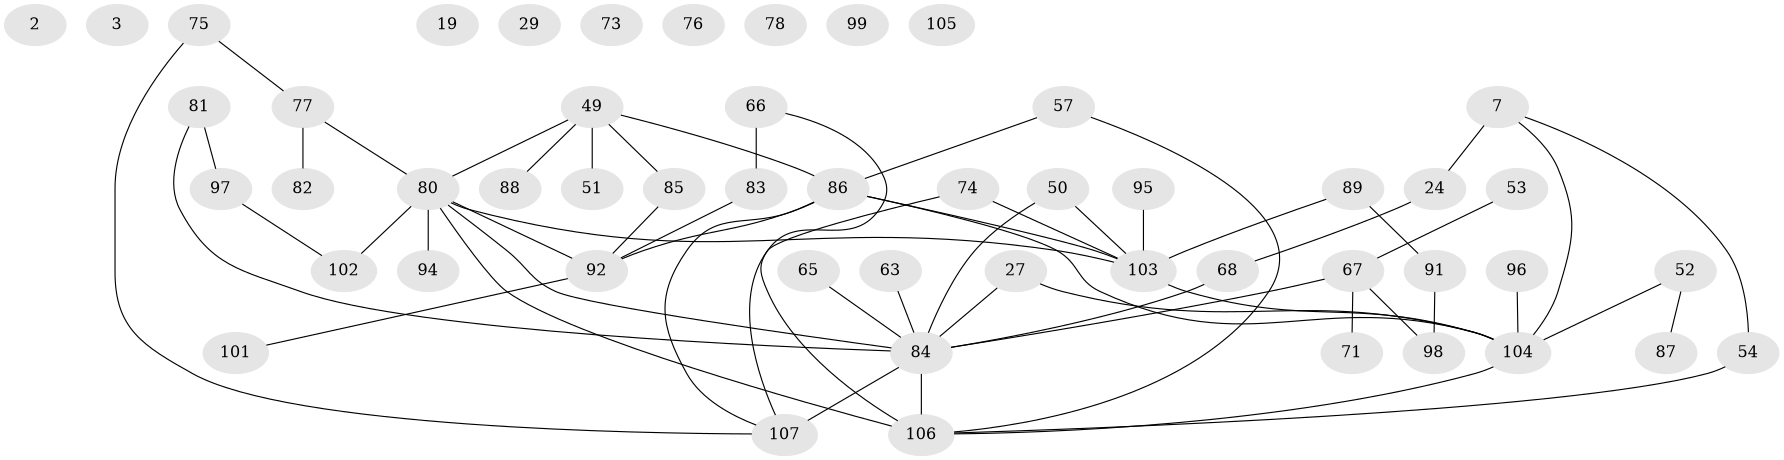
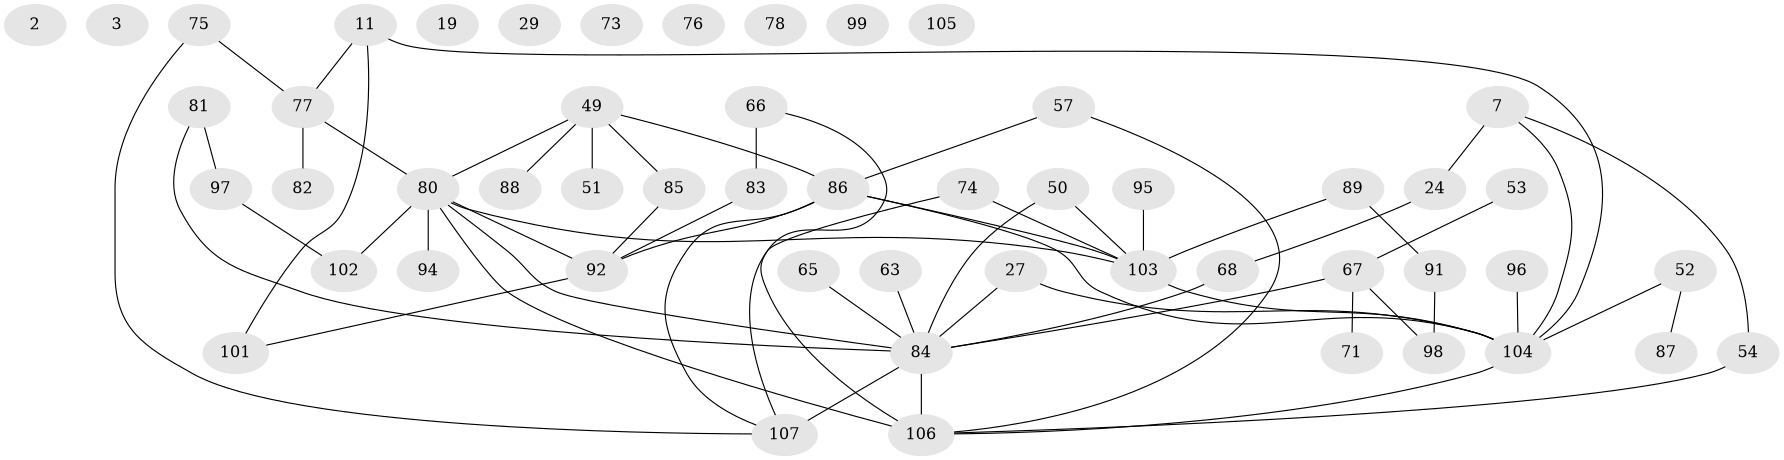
node "11": added
